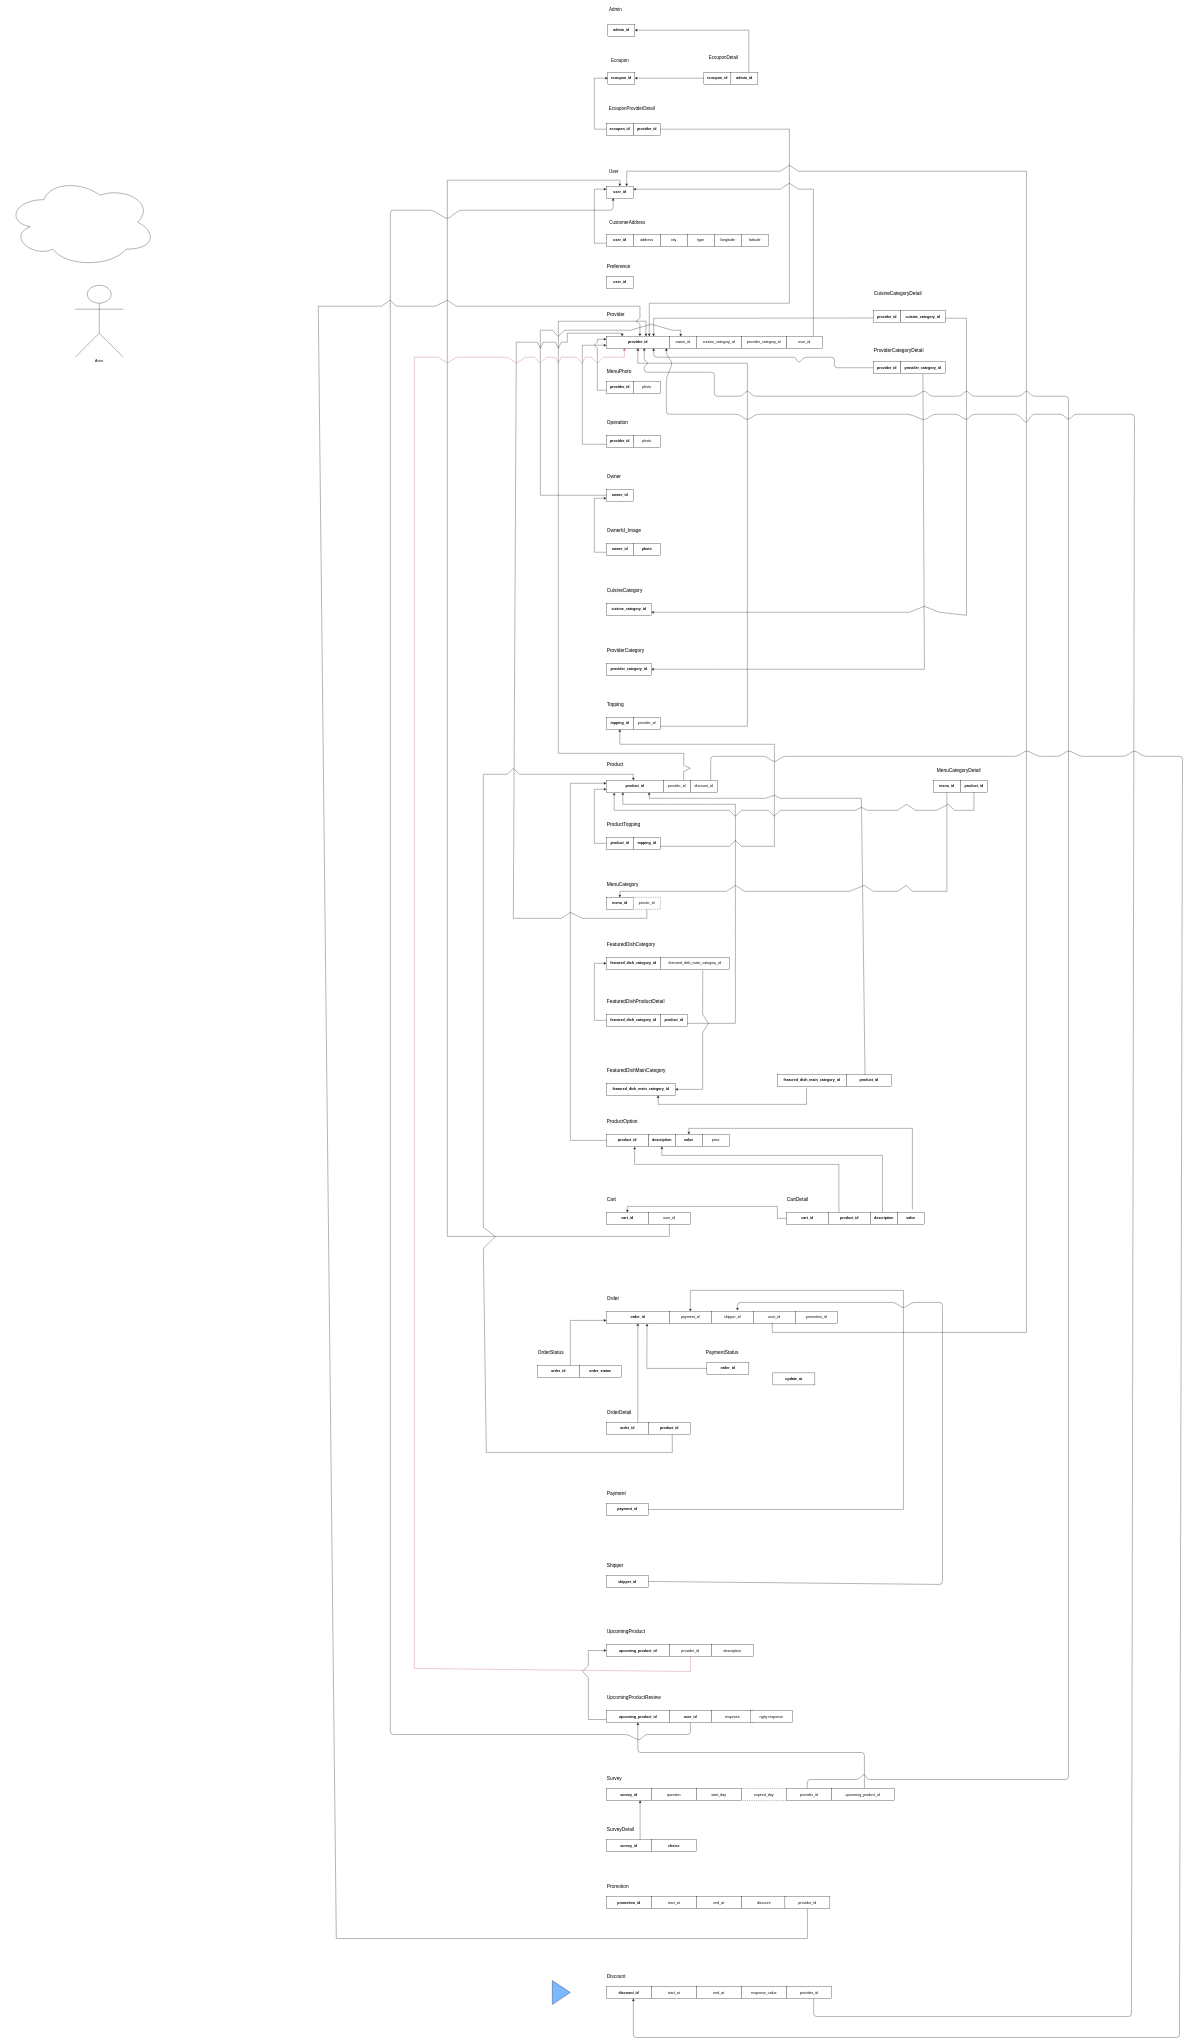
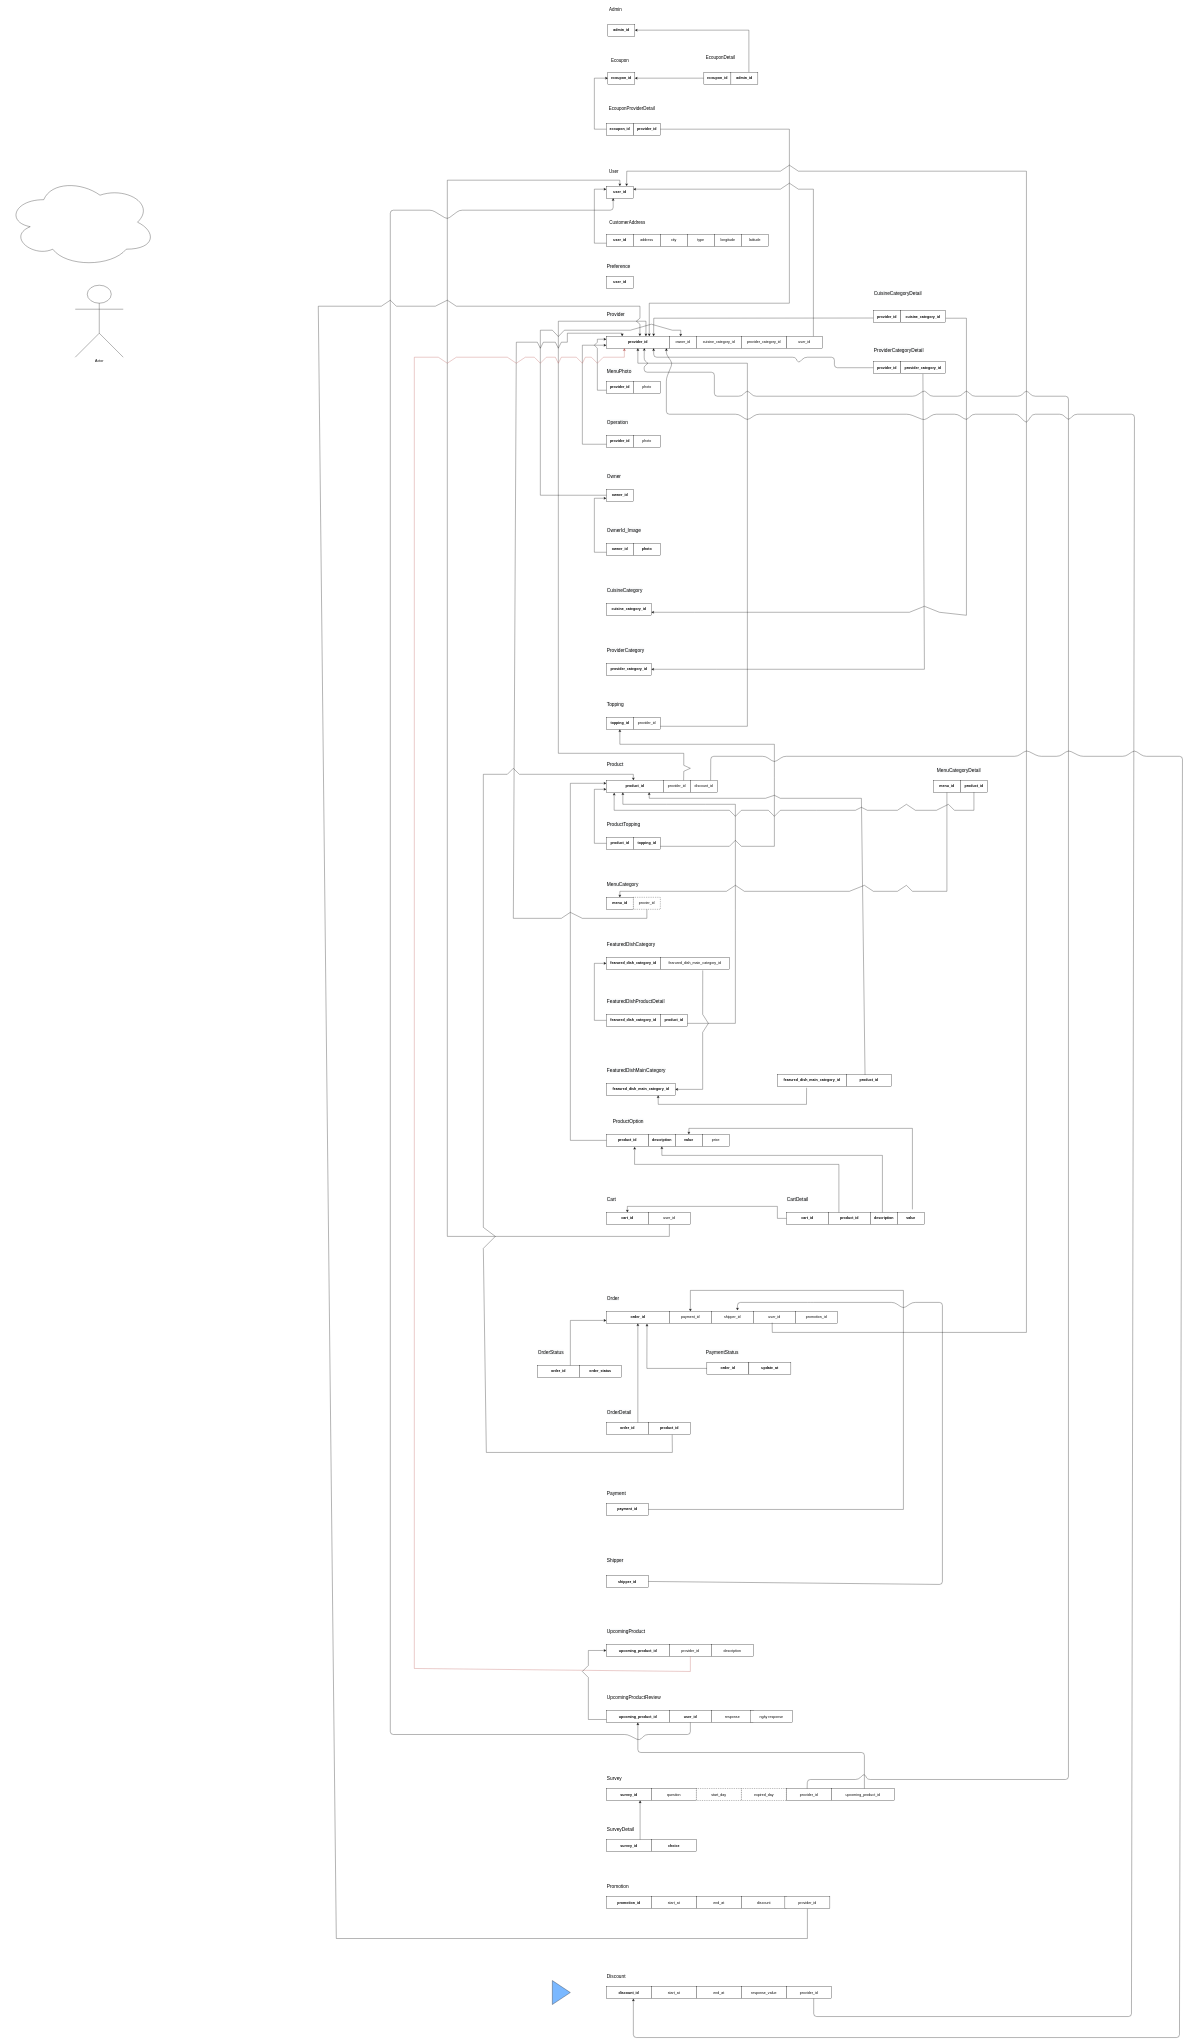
node "EcouponDetail": moved (723, 57) -> (720, 57)
node "ProductOption": moved (620, 1121) -> (626, 1121)
node "update_at": moved (794, 1379) -> (770, 1368)
node "Shipper": moved (620, 1565) -> (620, 1560)
node "start_day": style solid -> dashed
